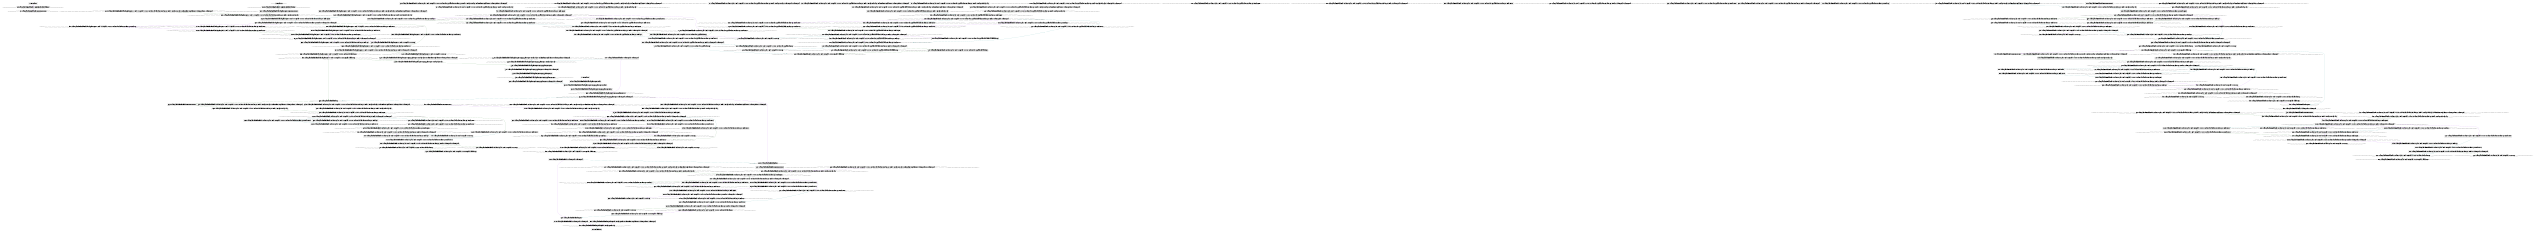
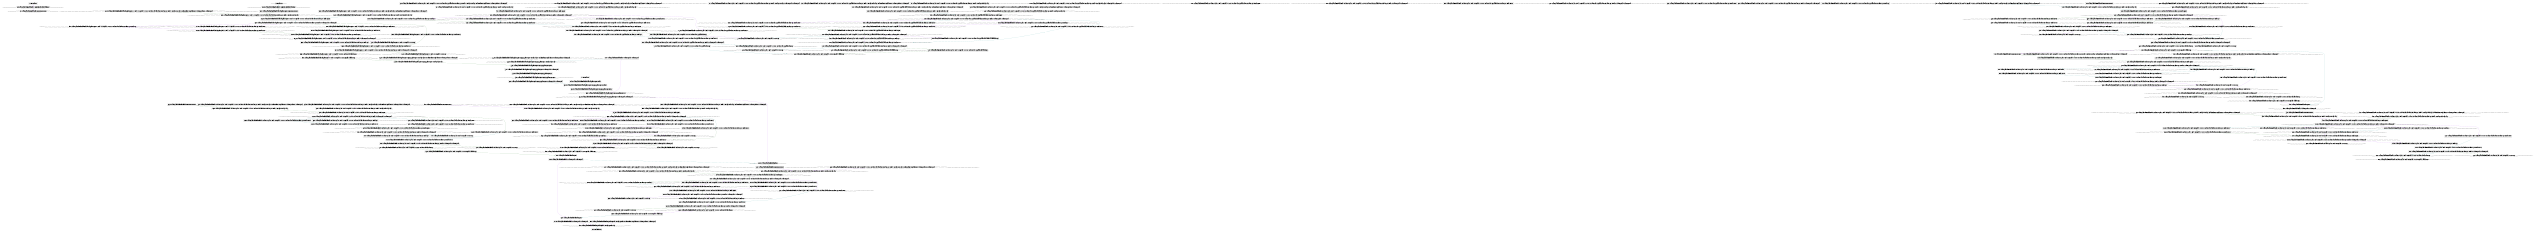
node "155 GNMT/ResidualRecurrentDecoder[decoder]/cat": removed
node "201 GNMT/ResidualRecurrentDecoder[decoder]/__add__": added
